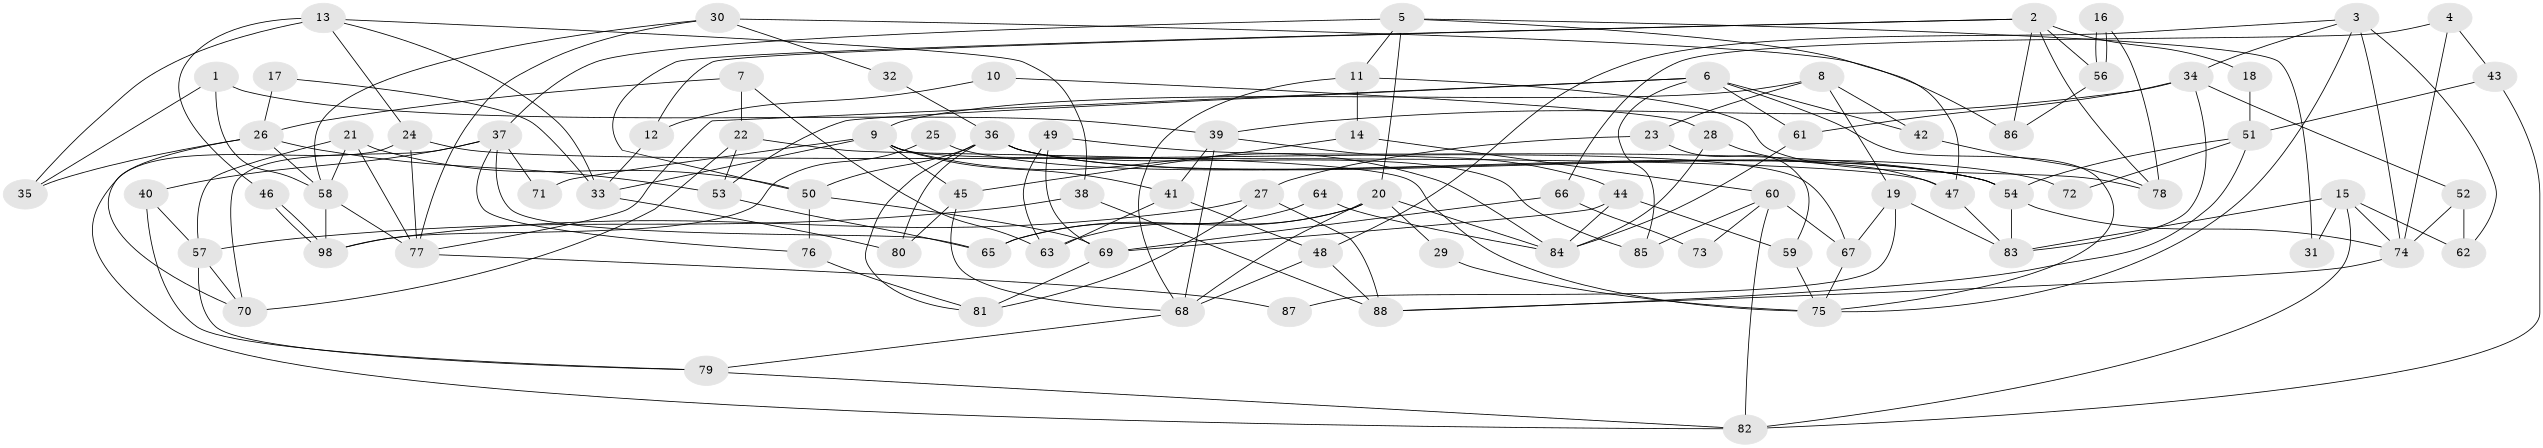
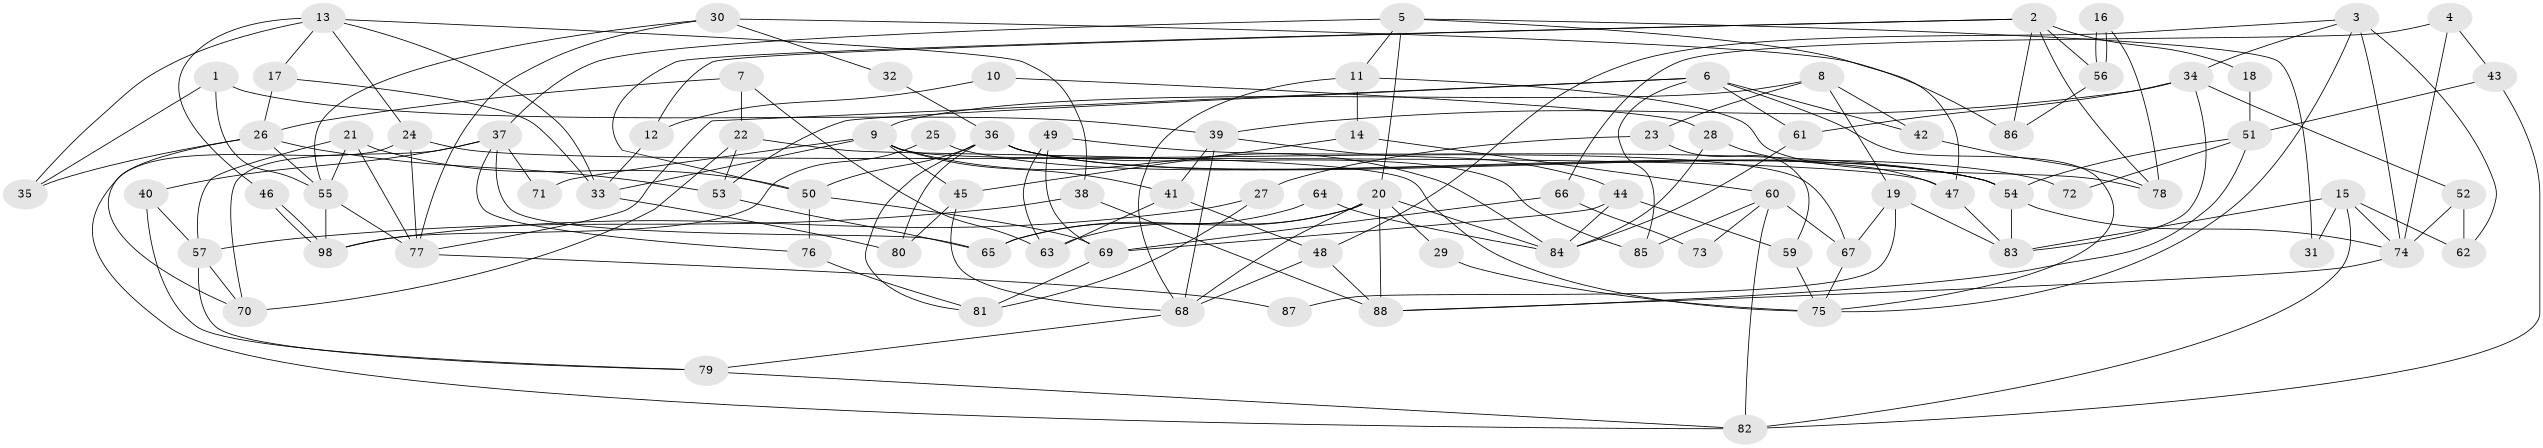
edge "13" -- "17": added
node "58": label "58" -> "55"
edge "27" -- "88": now "20" -- "88"
